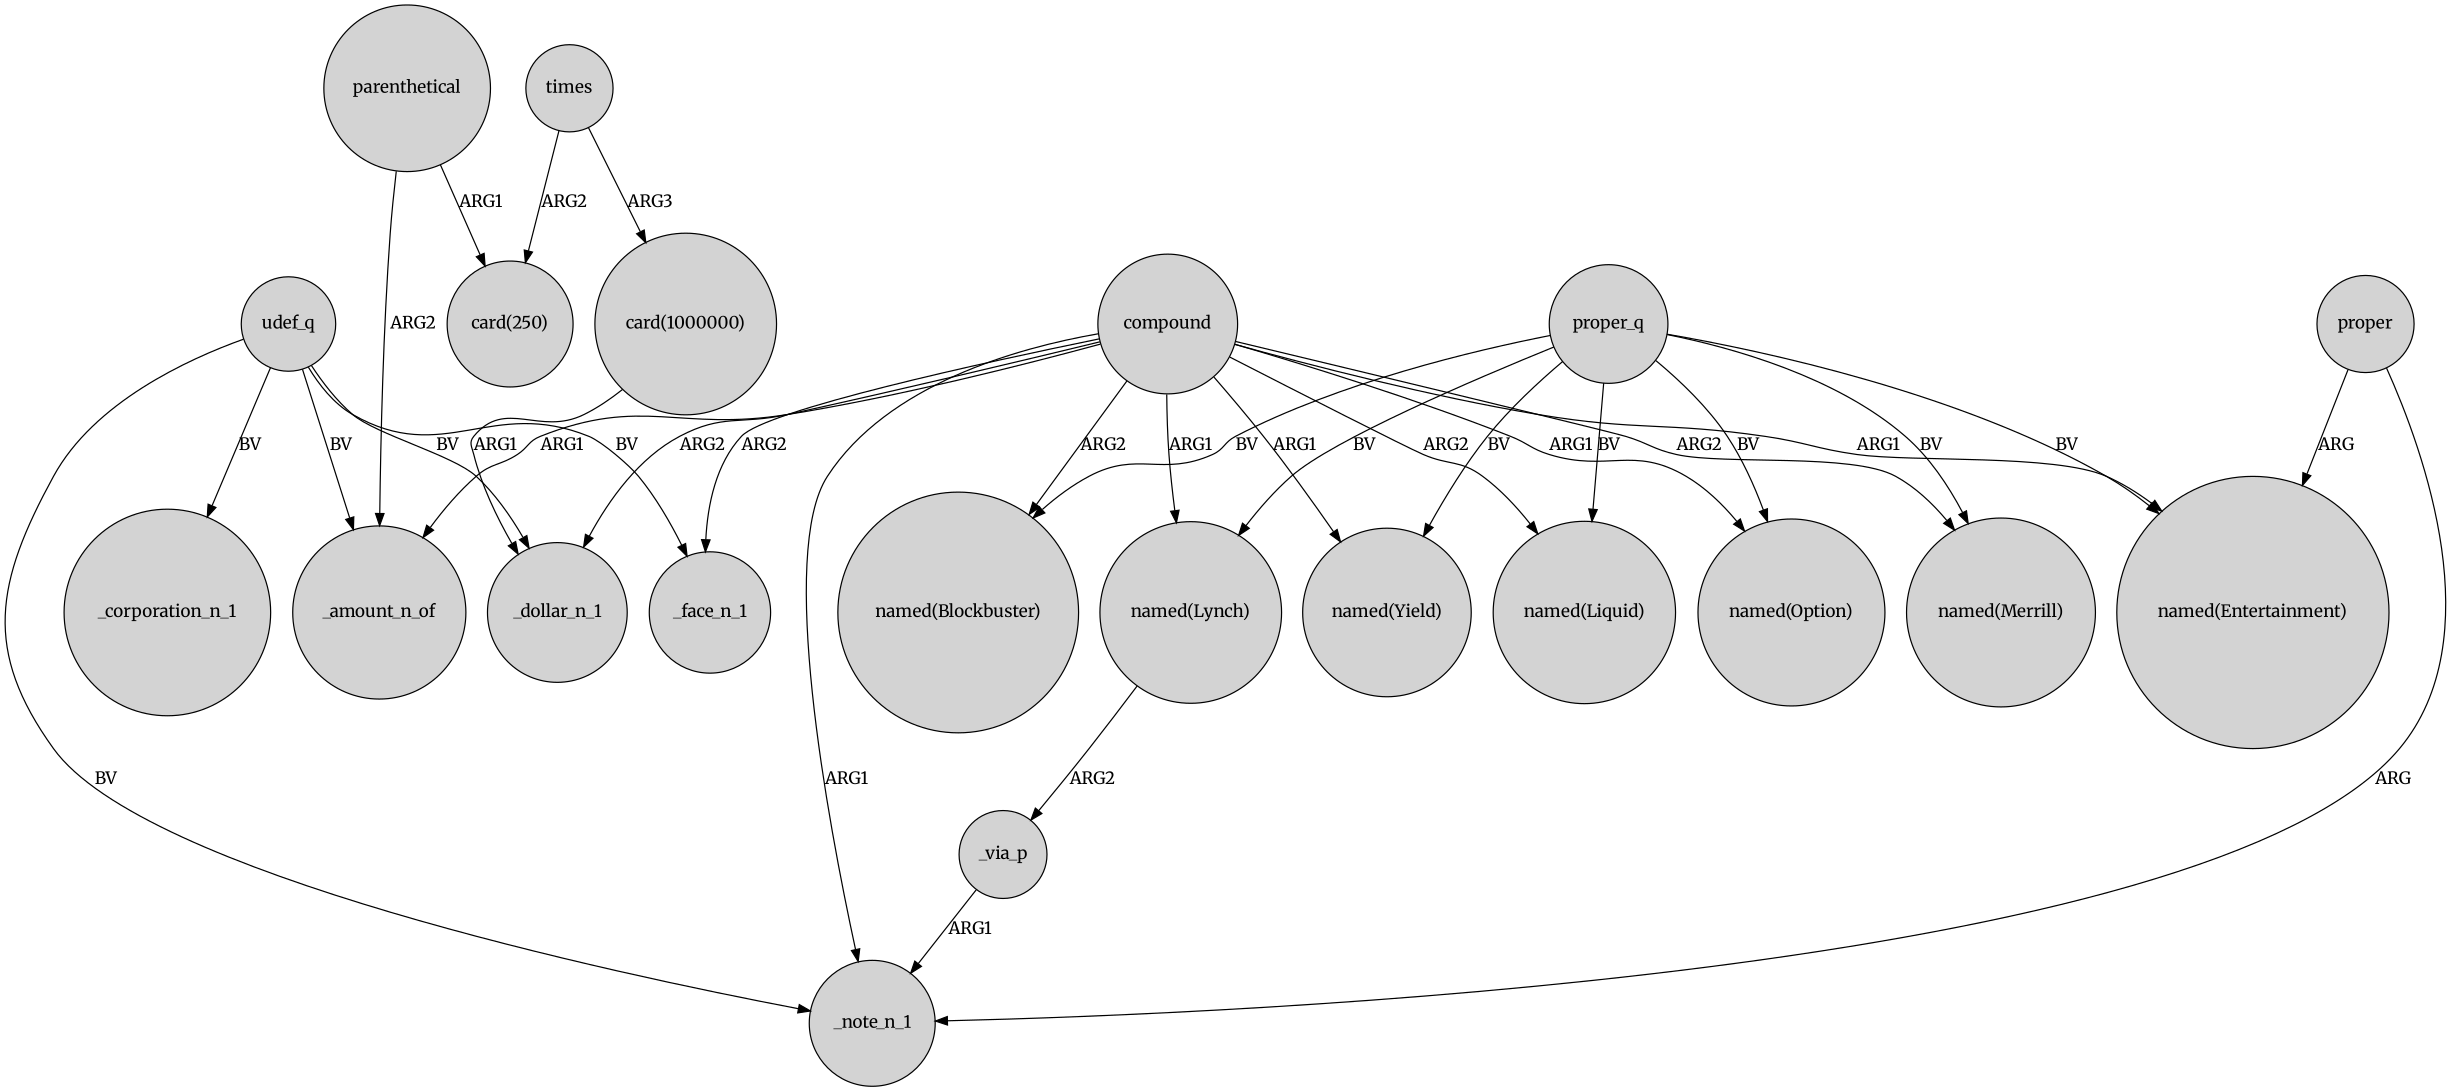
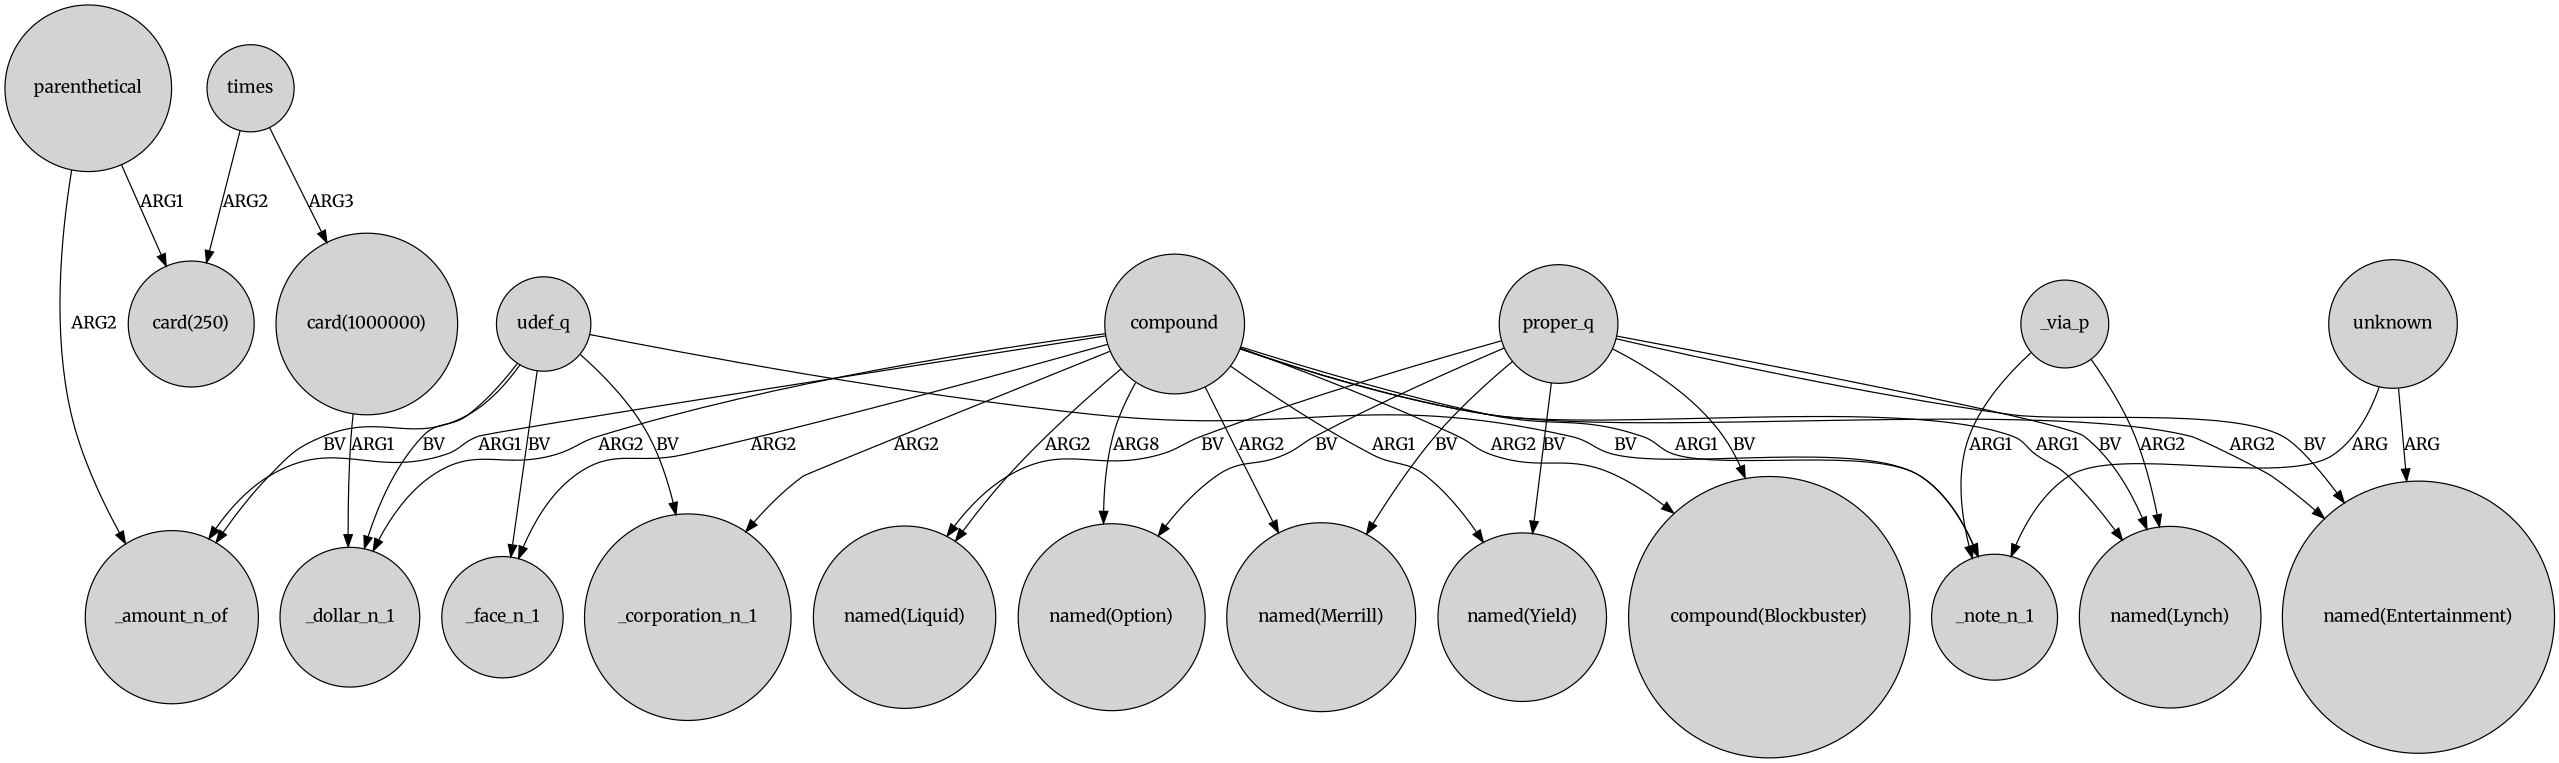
node "proper": label "proper" -> "unknown"
edge "compound" -> "_corporation_n_1": added, label "ARG2"
edge "compound" -> "named(Option)": label "ARG1" -> "ARG8"
edge "compound" -> "named(Entertainment)": label "ARG1" -> "ARG2"
node "named(Blockbuster)": label "named(Blockbuster)" -> "compound(Blockbuster)"
edge "named(Lynch)" -> "_via_p": reversed
